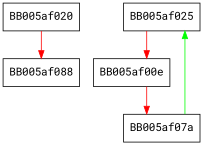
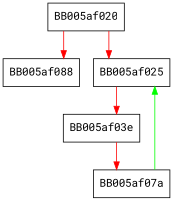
edge "BB005af020" -> "BB005af025": added
node "BB005af00e": label "BB005af00e" -> "BB005af03e"
